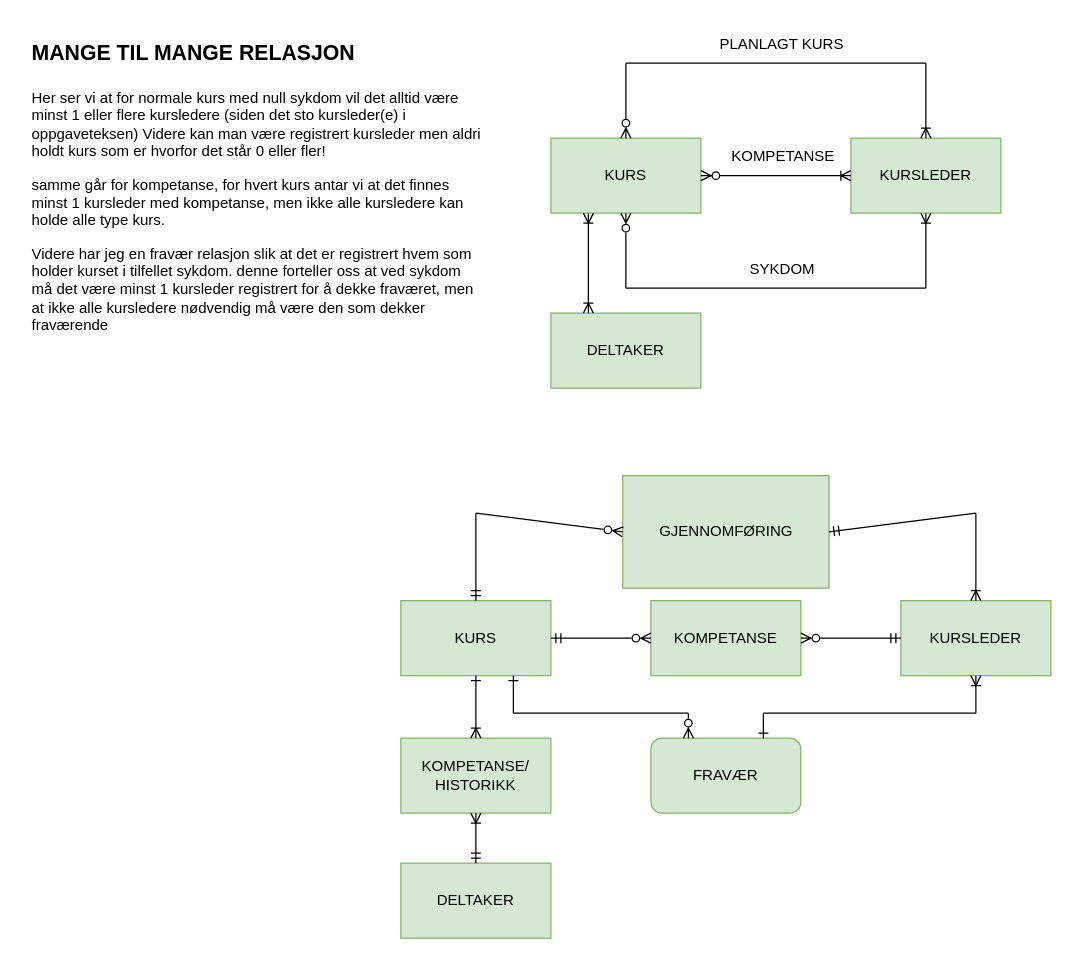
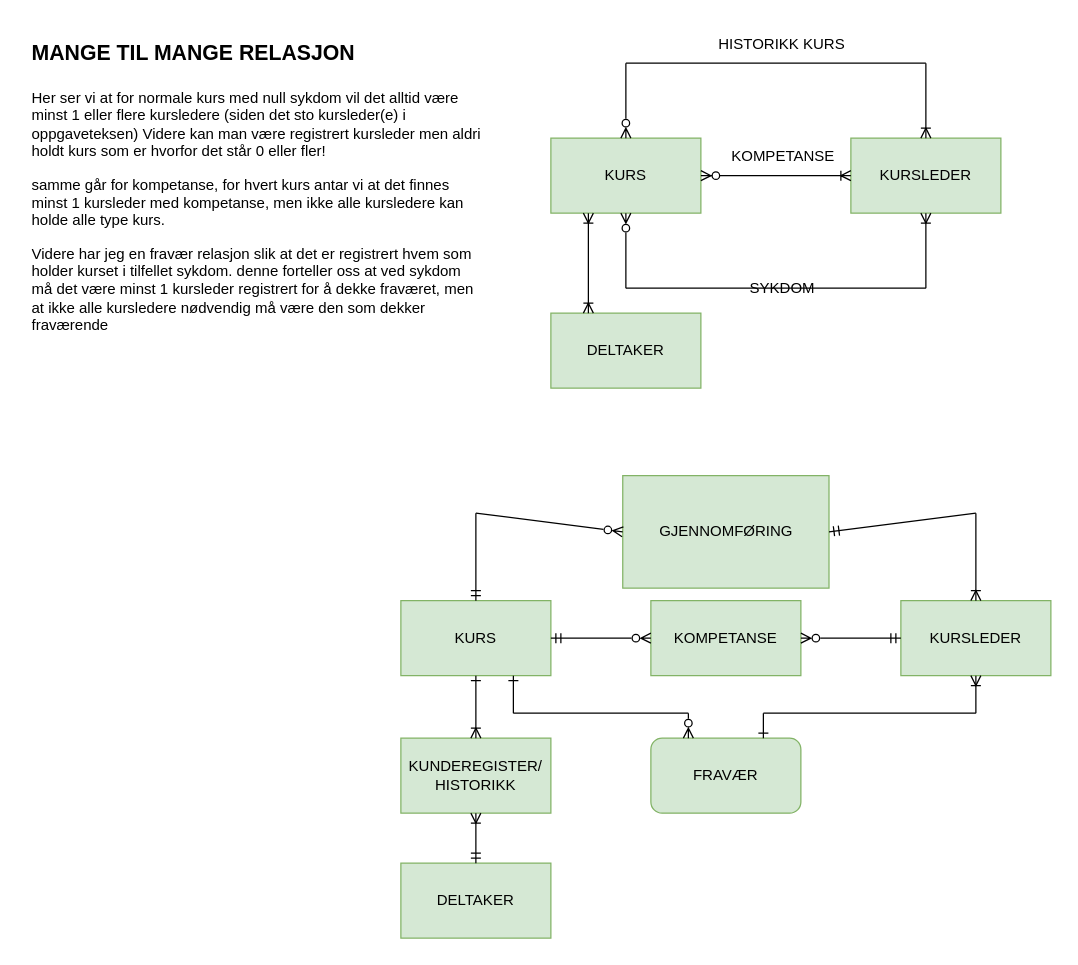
node "PLANLAGT KURS": label "PLANLAGT KURS" -> "HISTORIKK KURS"
node "SYKDOM": moved (783, 269) -> (783, 288)
node "KOMPETANSE/ HISTORIKK": label "KOMPETANSE/ HISTORIKK" -> "KUNDEREGISTER/ HISTORIKK"
